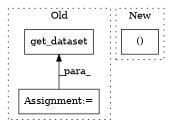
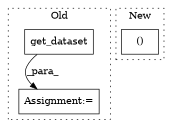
edge "Assignment:=" -> "get_dataset": reversed
